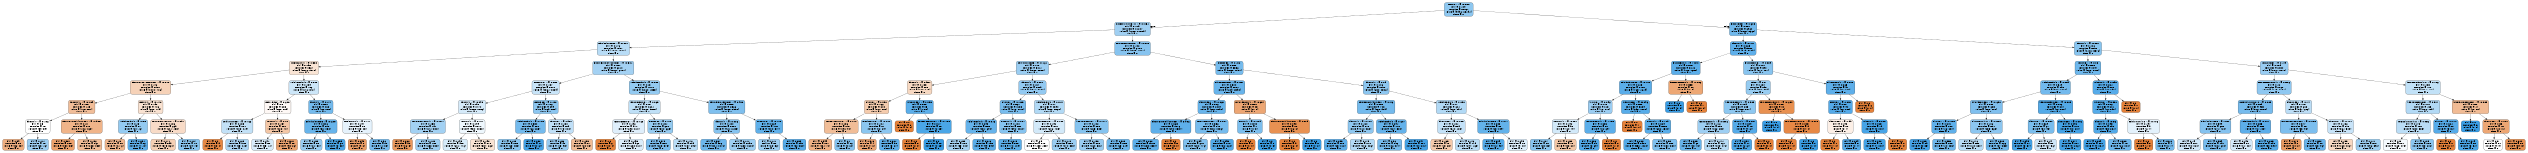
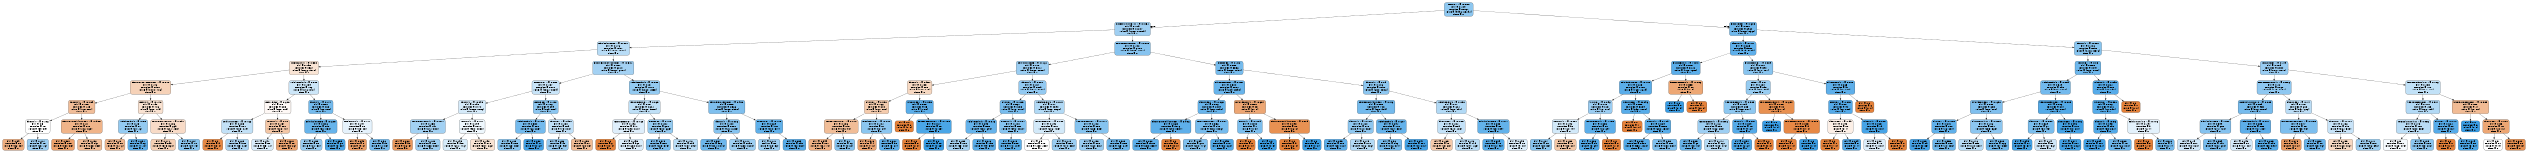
node "gini = 0.112 samples = 78 value = [7, 111] class = 1": fillcolor #45a3e7 -> #dbedfa
